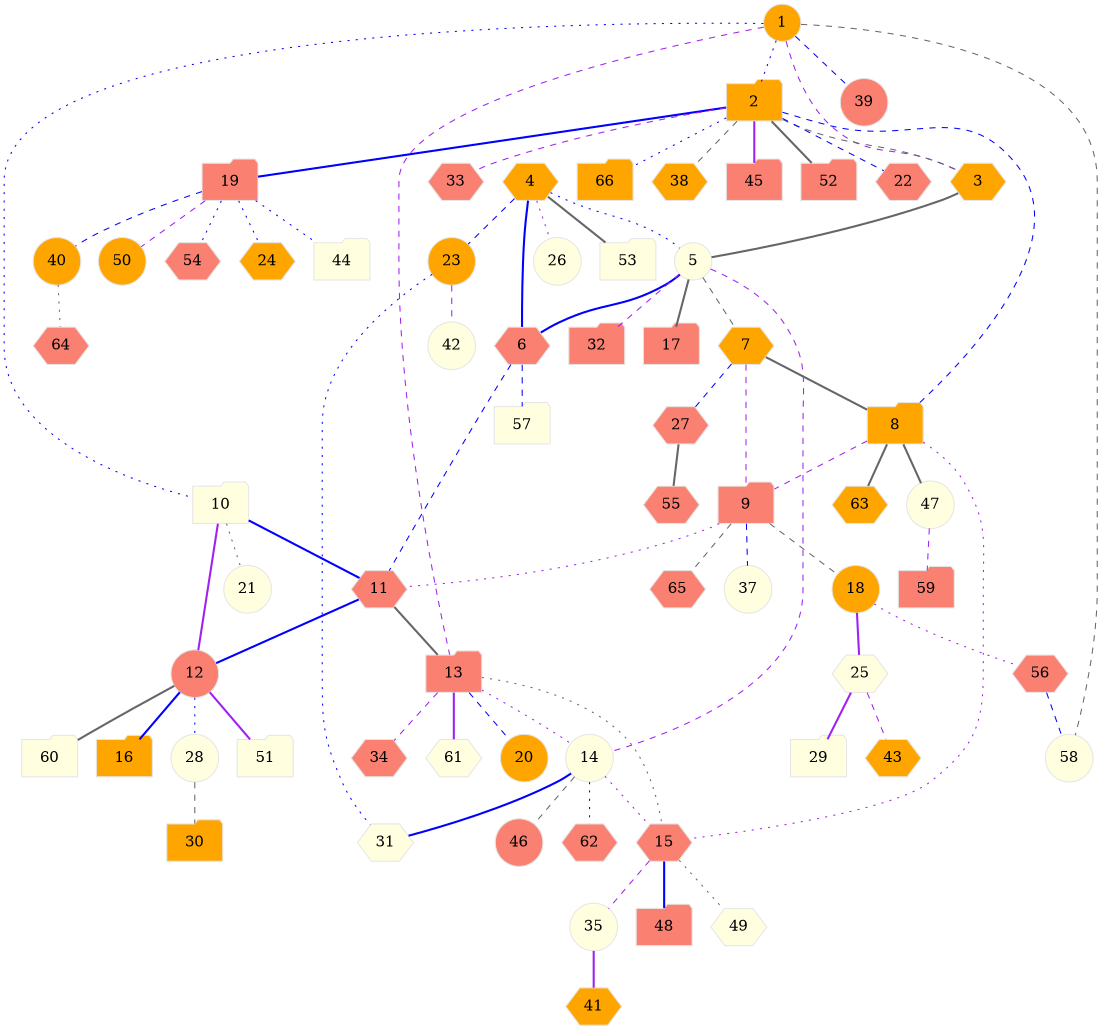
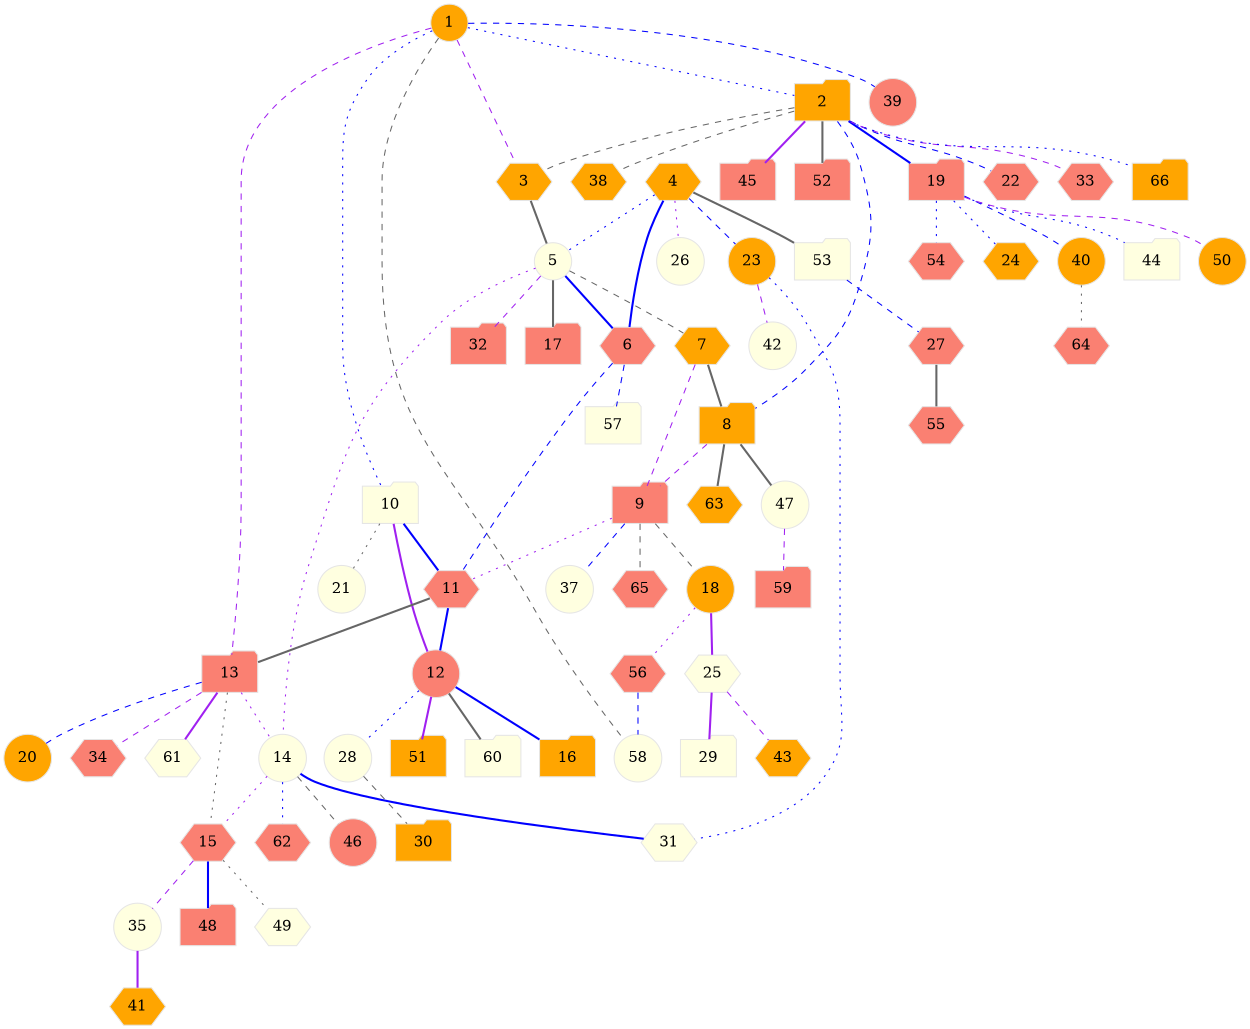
edge "7" -- "27": now "53" -- "27"
edge "5" -- "14": style dashed -> dotted
edge "8" -- "15": removed
node "51": fillcolor lightyellow -> orange
